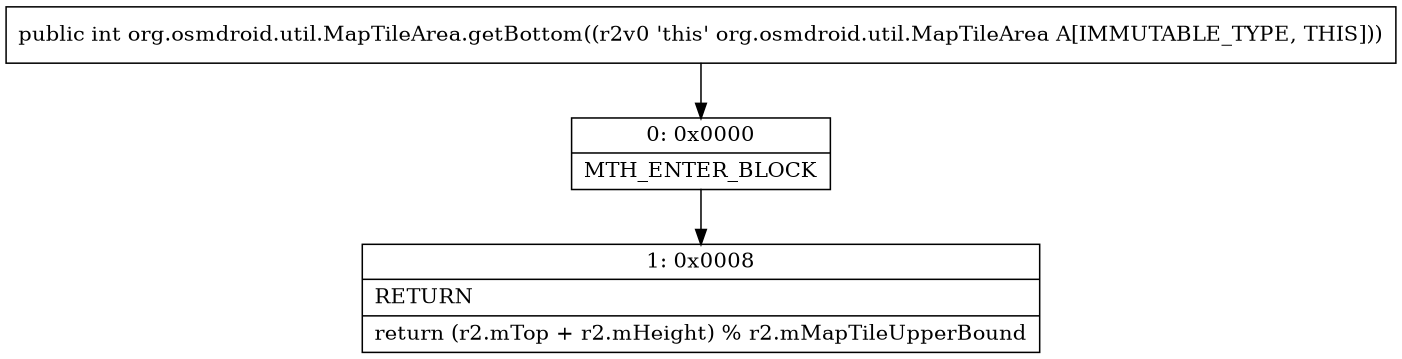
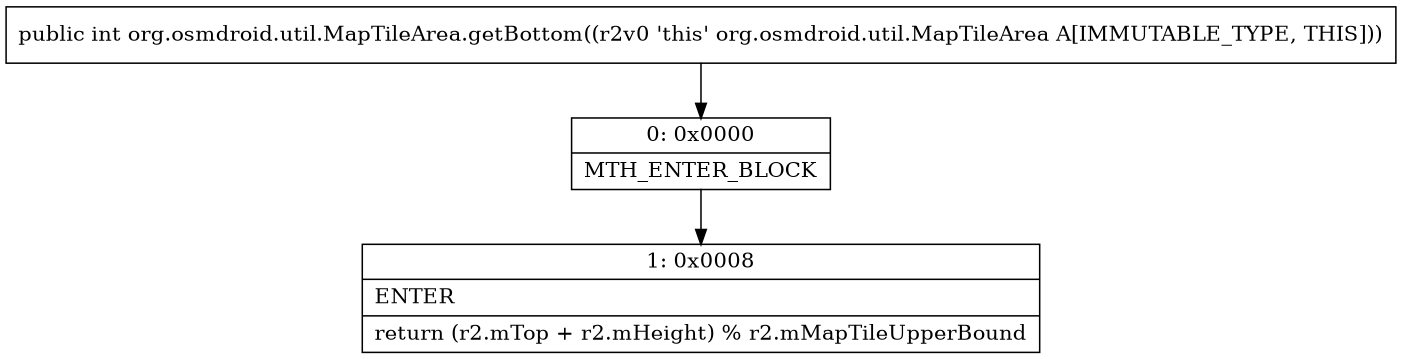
node "1: 0x0008": text "RETURN" -> "ENTER"
